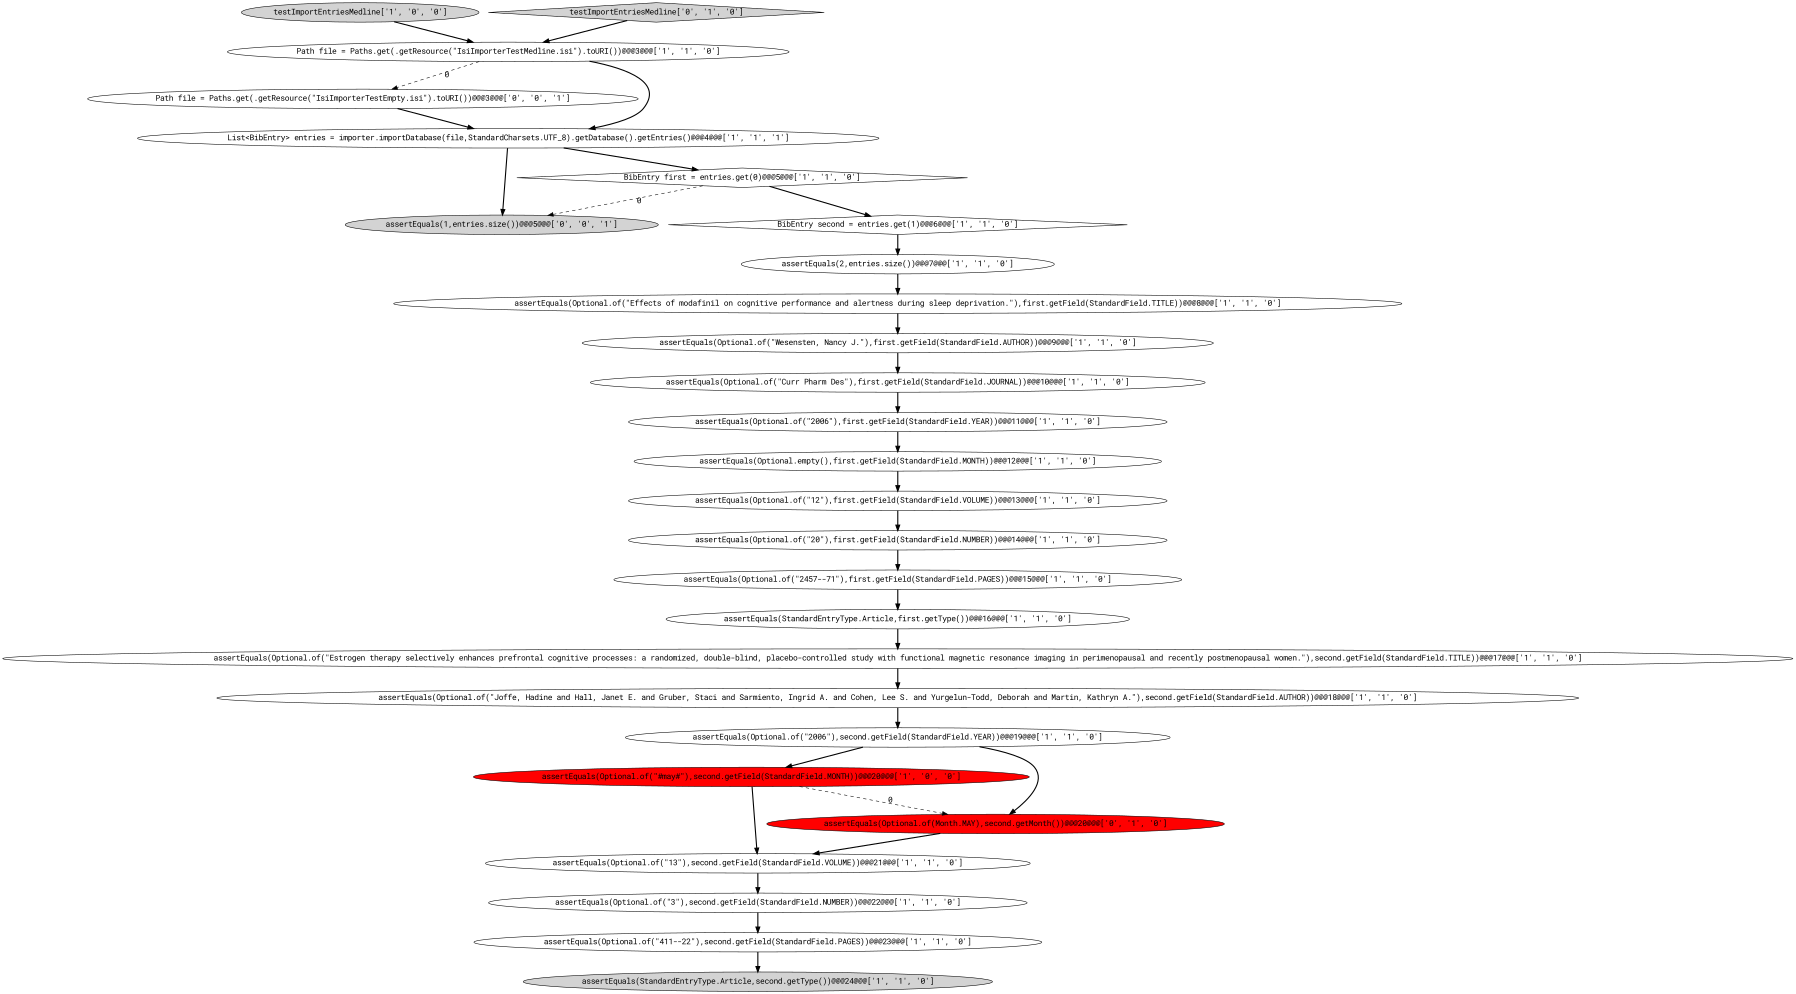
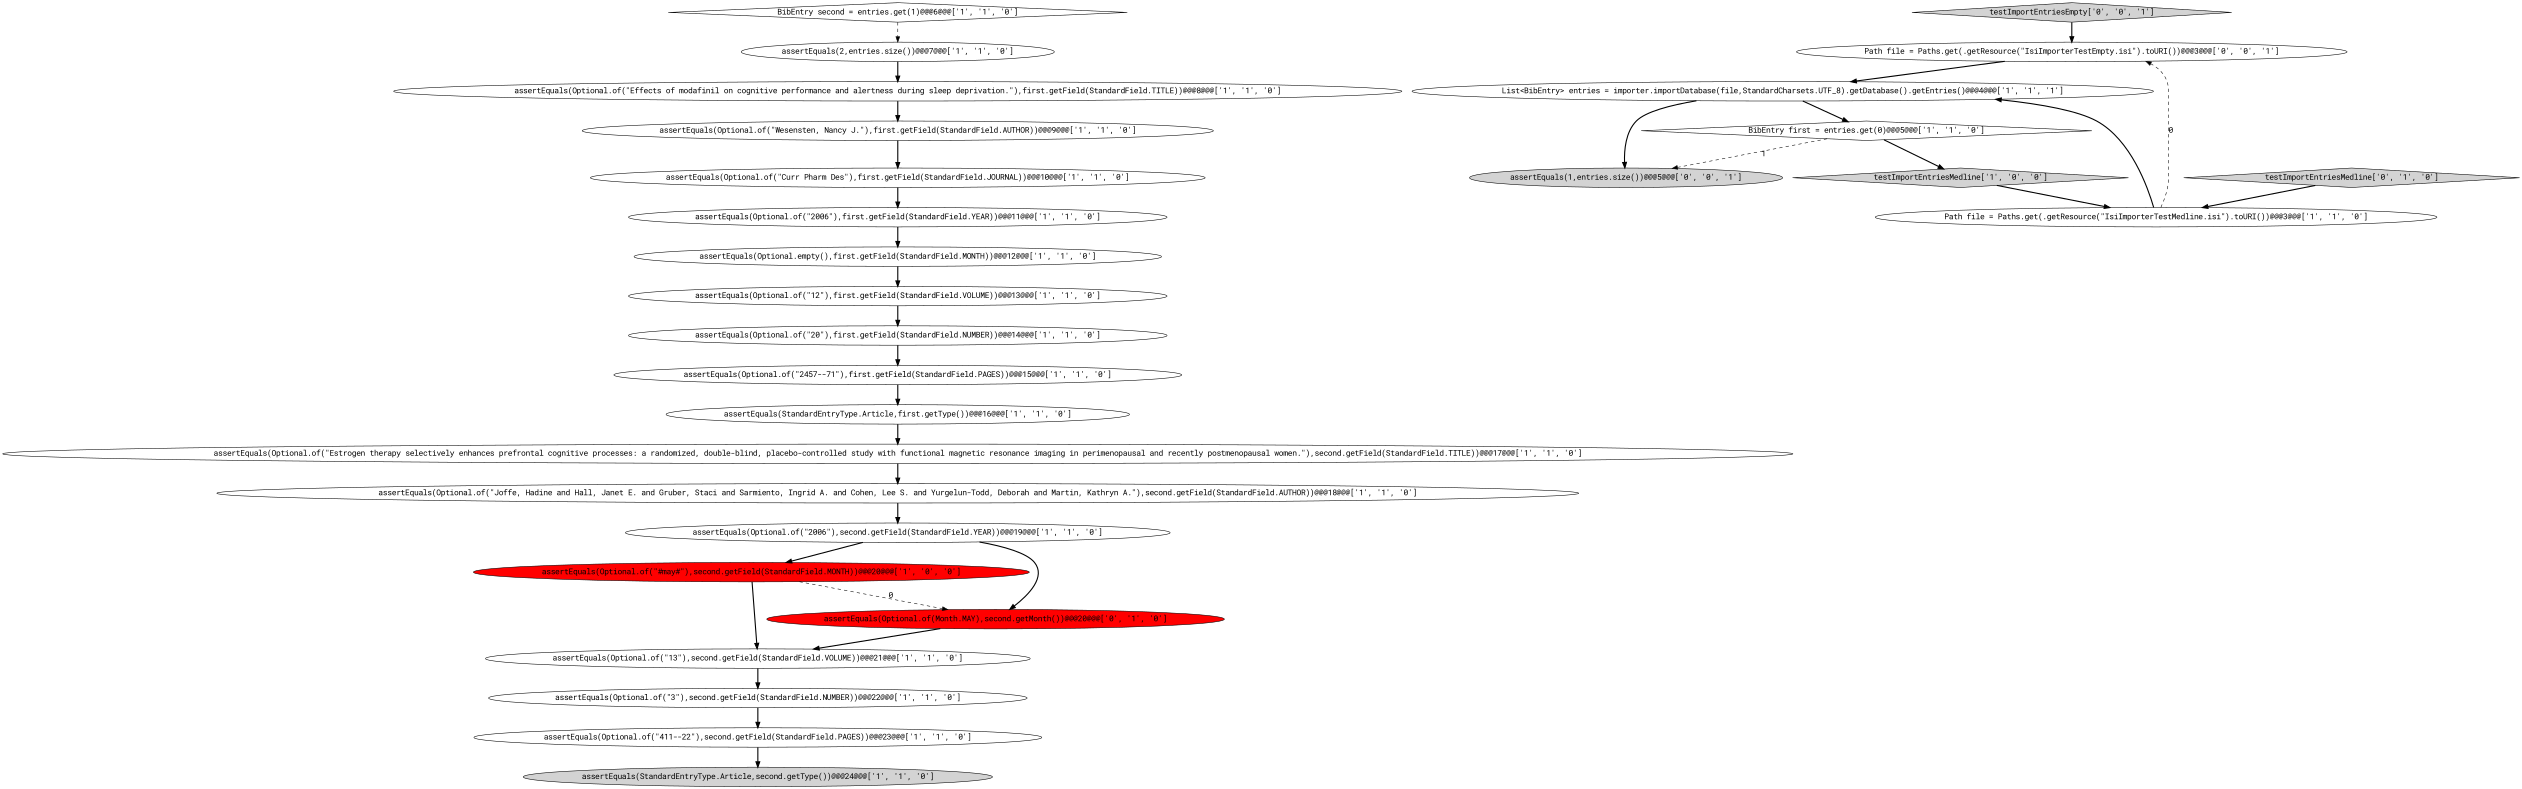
node "testImportEntriesMedline['1', '0', '0']": shape ellipse -> diamond
node "testImportEntriesEmpty['0', '0', '1']": added
edge "BibEntry first = entries.get(0)@@@5@@@['1', '1', '0']" -> "BibEntry second = entries.get(1)@@@6@@@['1', '1', '0']": now "BibEntry first = entries.get(0)@@@5@@@['1', '1', '0']" -> "testImportEntriesMedline['1', '0', '0']"
edge "BibEntry first = entries.get(0)@@@5@@@['1', '1', '0']" -> "assertEquals(1,entries.size())@@@5@@@['0', '0', '1']": label "0" -> "1"
edge "BibEntry second = entries.get(1)@@@6@@@['1', '1', '0']" -> "assertEquals(2,entries.size())@@@7@@@['1', '1', '0']": style bold -> dashed
